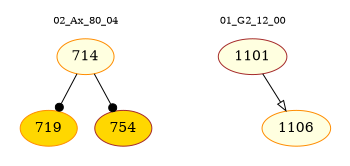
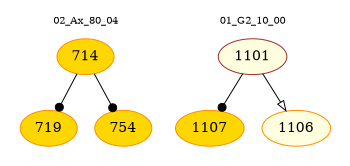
cluster "01_G2_12_00": label "01_G2_12_00" -> "01_G2_10_00"
node "714": fillcolor lightyellow -> gold
node "754": color brown -> darkorange
node "1107": added
